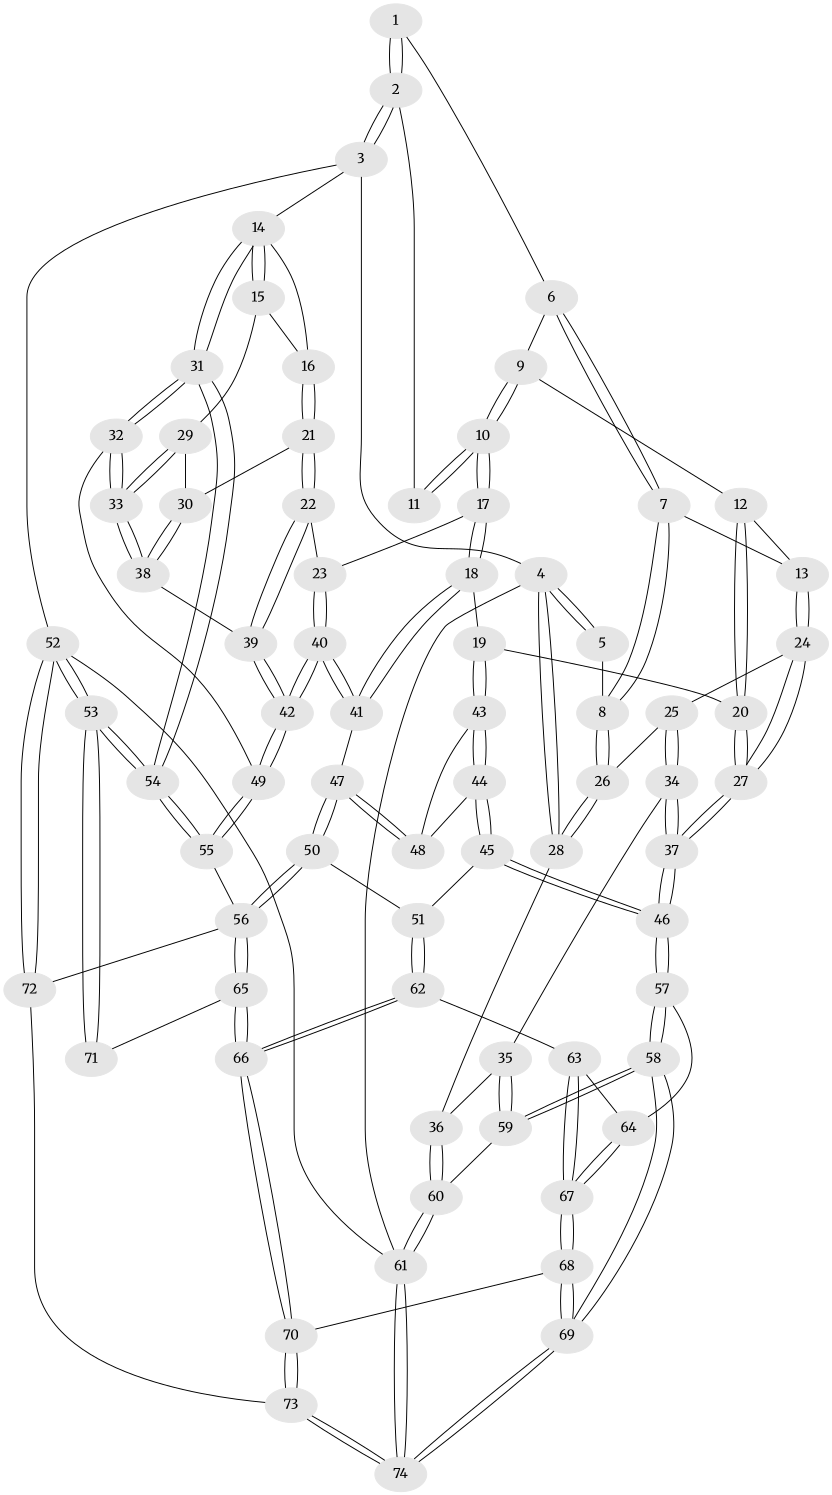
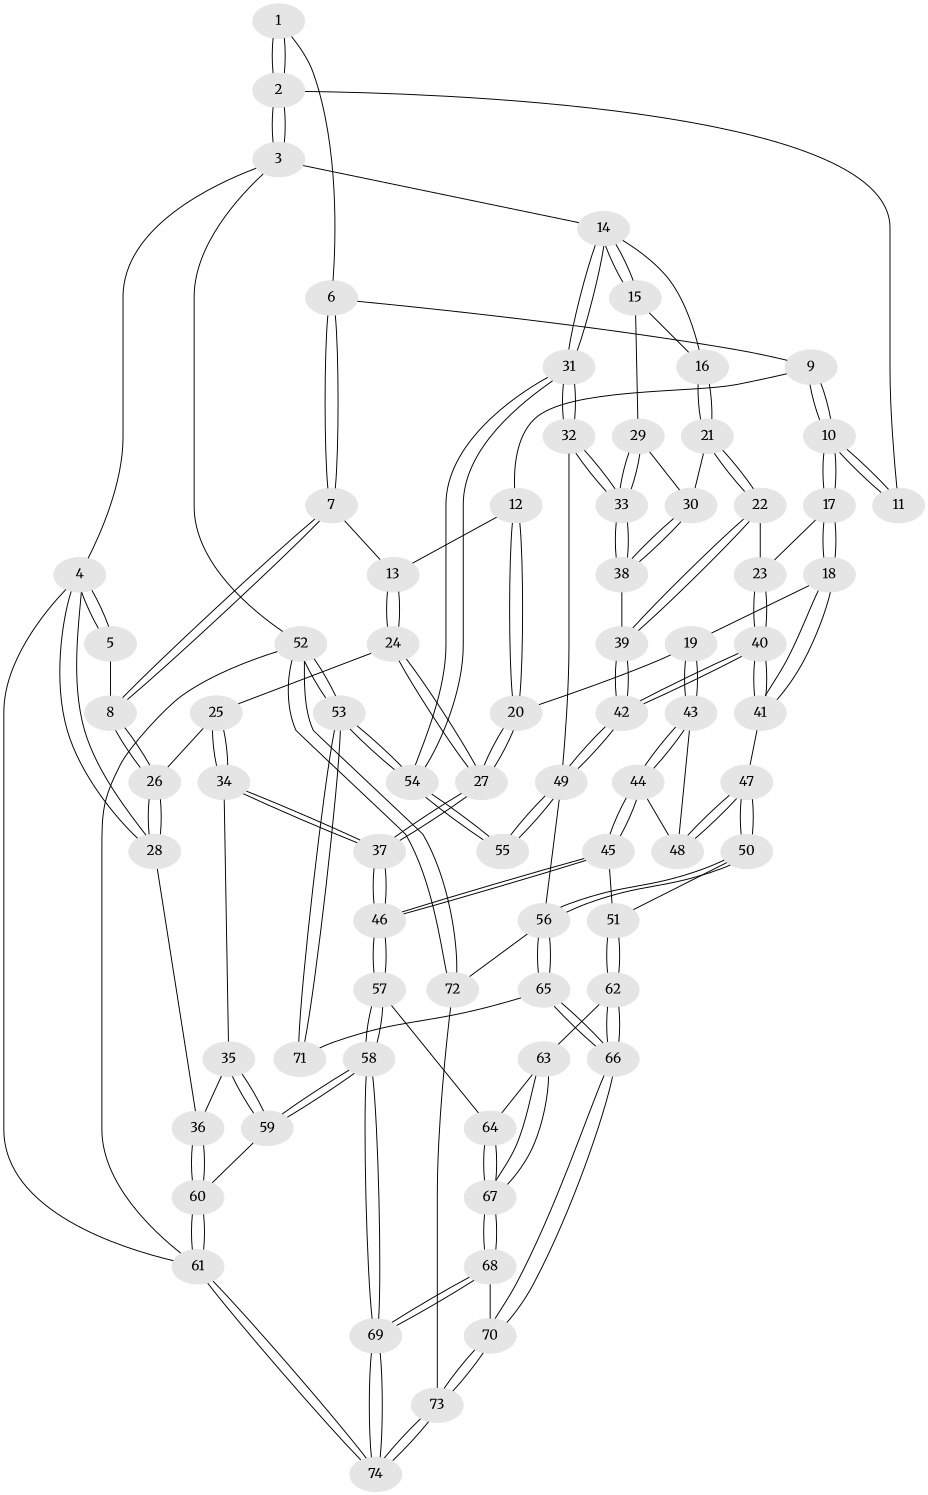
edge "55" -- "56": now "49" -- "56"
